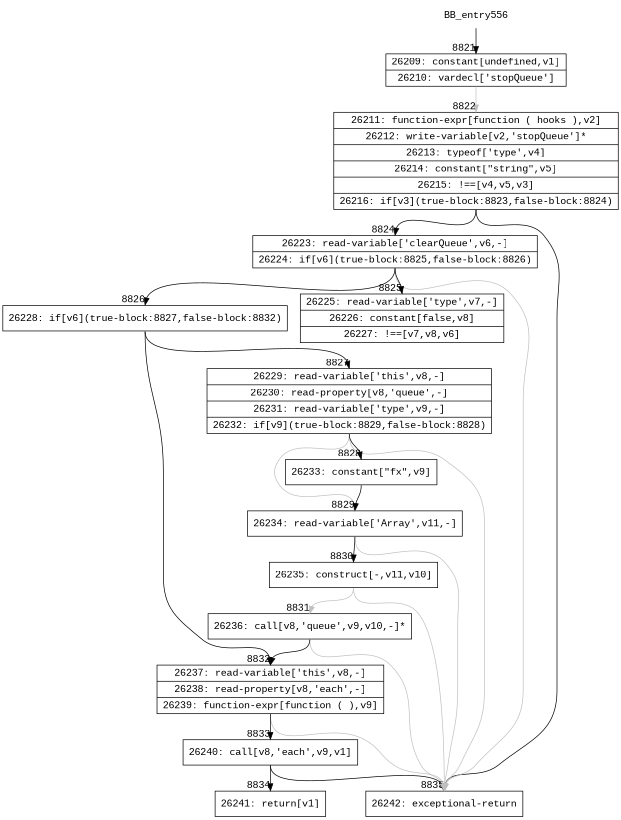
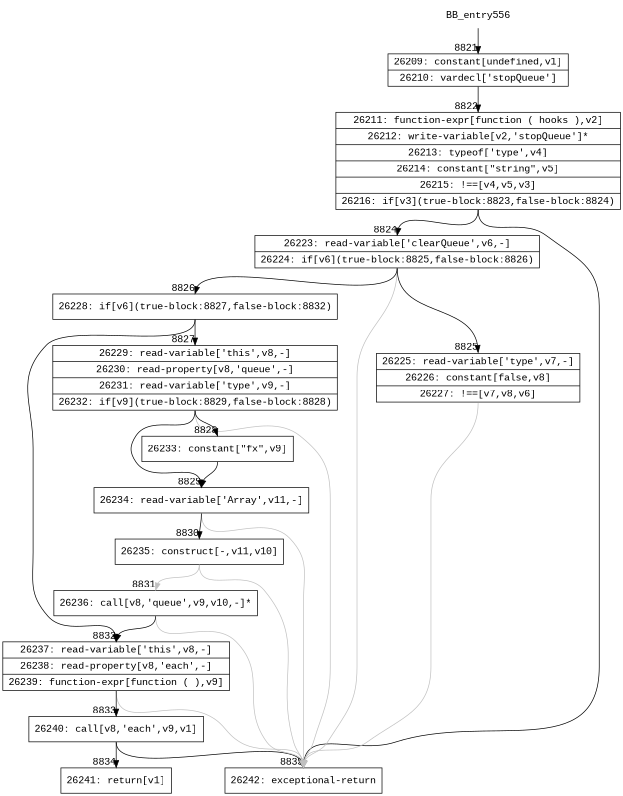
edge "26209: constant[undefined,v1]" -> "26211: function-expr[function ( hooks ),v2]": color gray -> black
edge "26229: read-variable['this',v8,-]" -> "26234: read-variable['Array',v11,-]": color gray -> black
edge "26225: read-variable['type',v7,-]" -> "26242: exceptional-return": added
